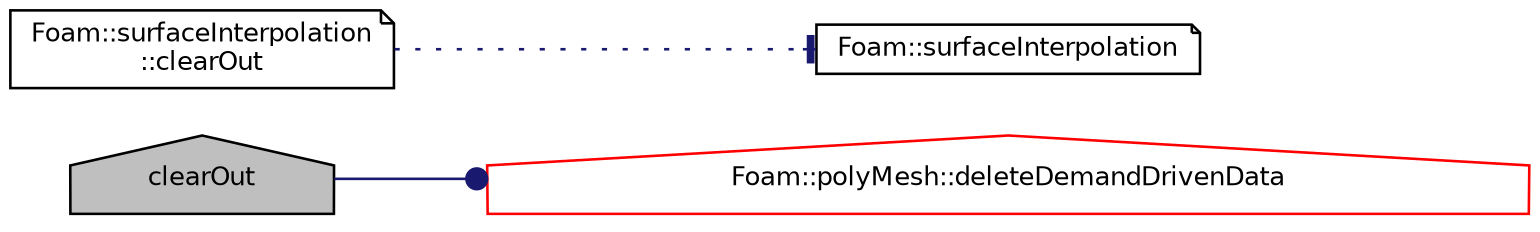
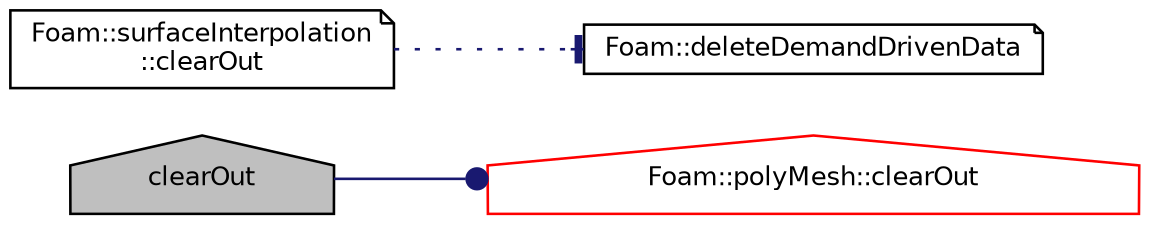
node "Foam::surfaceInterpolation": label "Foam::surfaceInterpolation" -> "Foam::deleteDemandDrivenData"
node "Foam::polyMesh::deleteDemandDrivenData": label "Foam::polyMesh::deleteDemandDrivenData" -> "Foam::polyMesh::clearOut"
